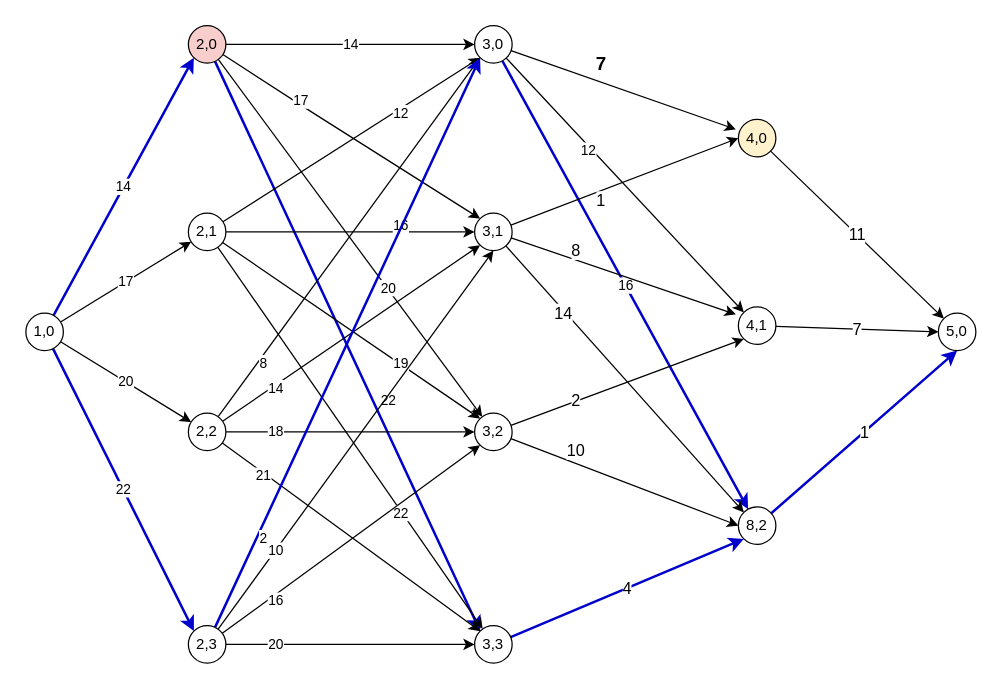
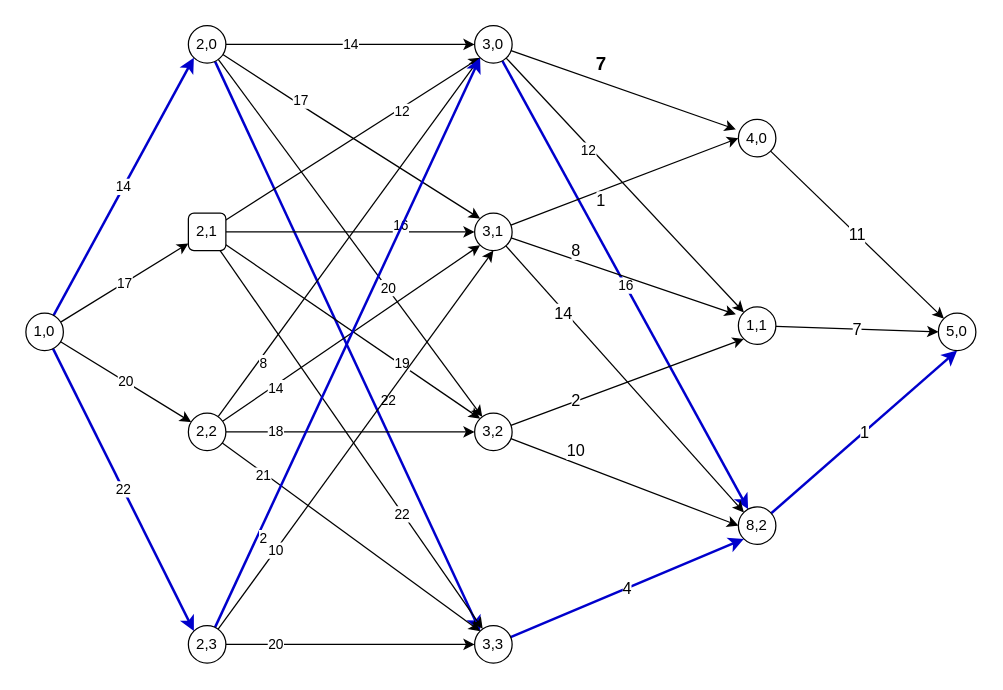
node "2,0": fillcolor #f8cecc -> #ffffff
node "4,0": fillcolor #fff2cc -> #ffffff
node "2,1": shape ellipse -> rounded rectangle
node "4,1": label "4,1" -> "1,1"
edge "2,3" -> "3,2": removed, label "16"
